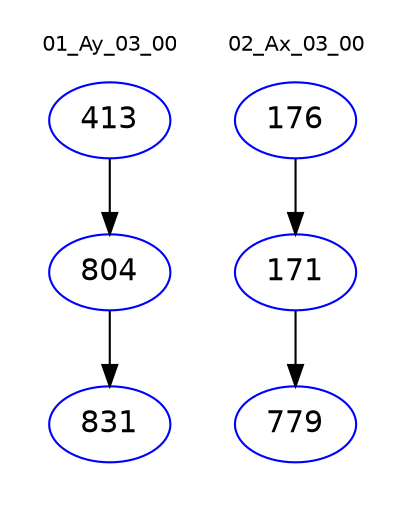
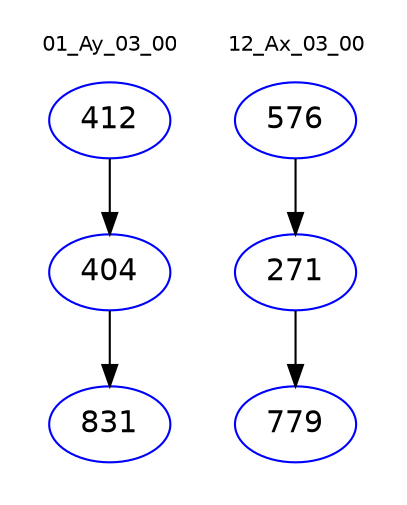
cluster "02_Ax_03_00": label "02_Ax_03_00" -> "12_Ax_03_00"
node "413": label "413" -> "412"
node "176": label "176" -> "576"
node "804": label "804" -> "404"
node "171": label "171" -> "271"
